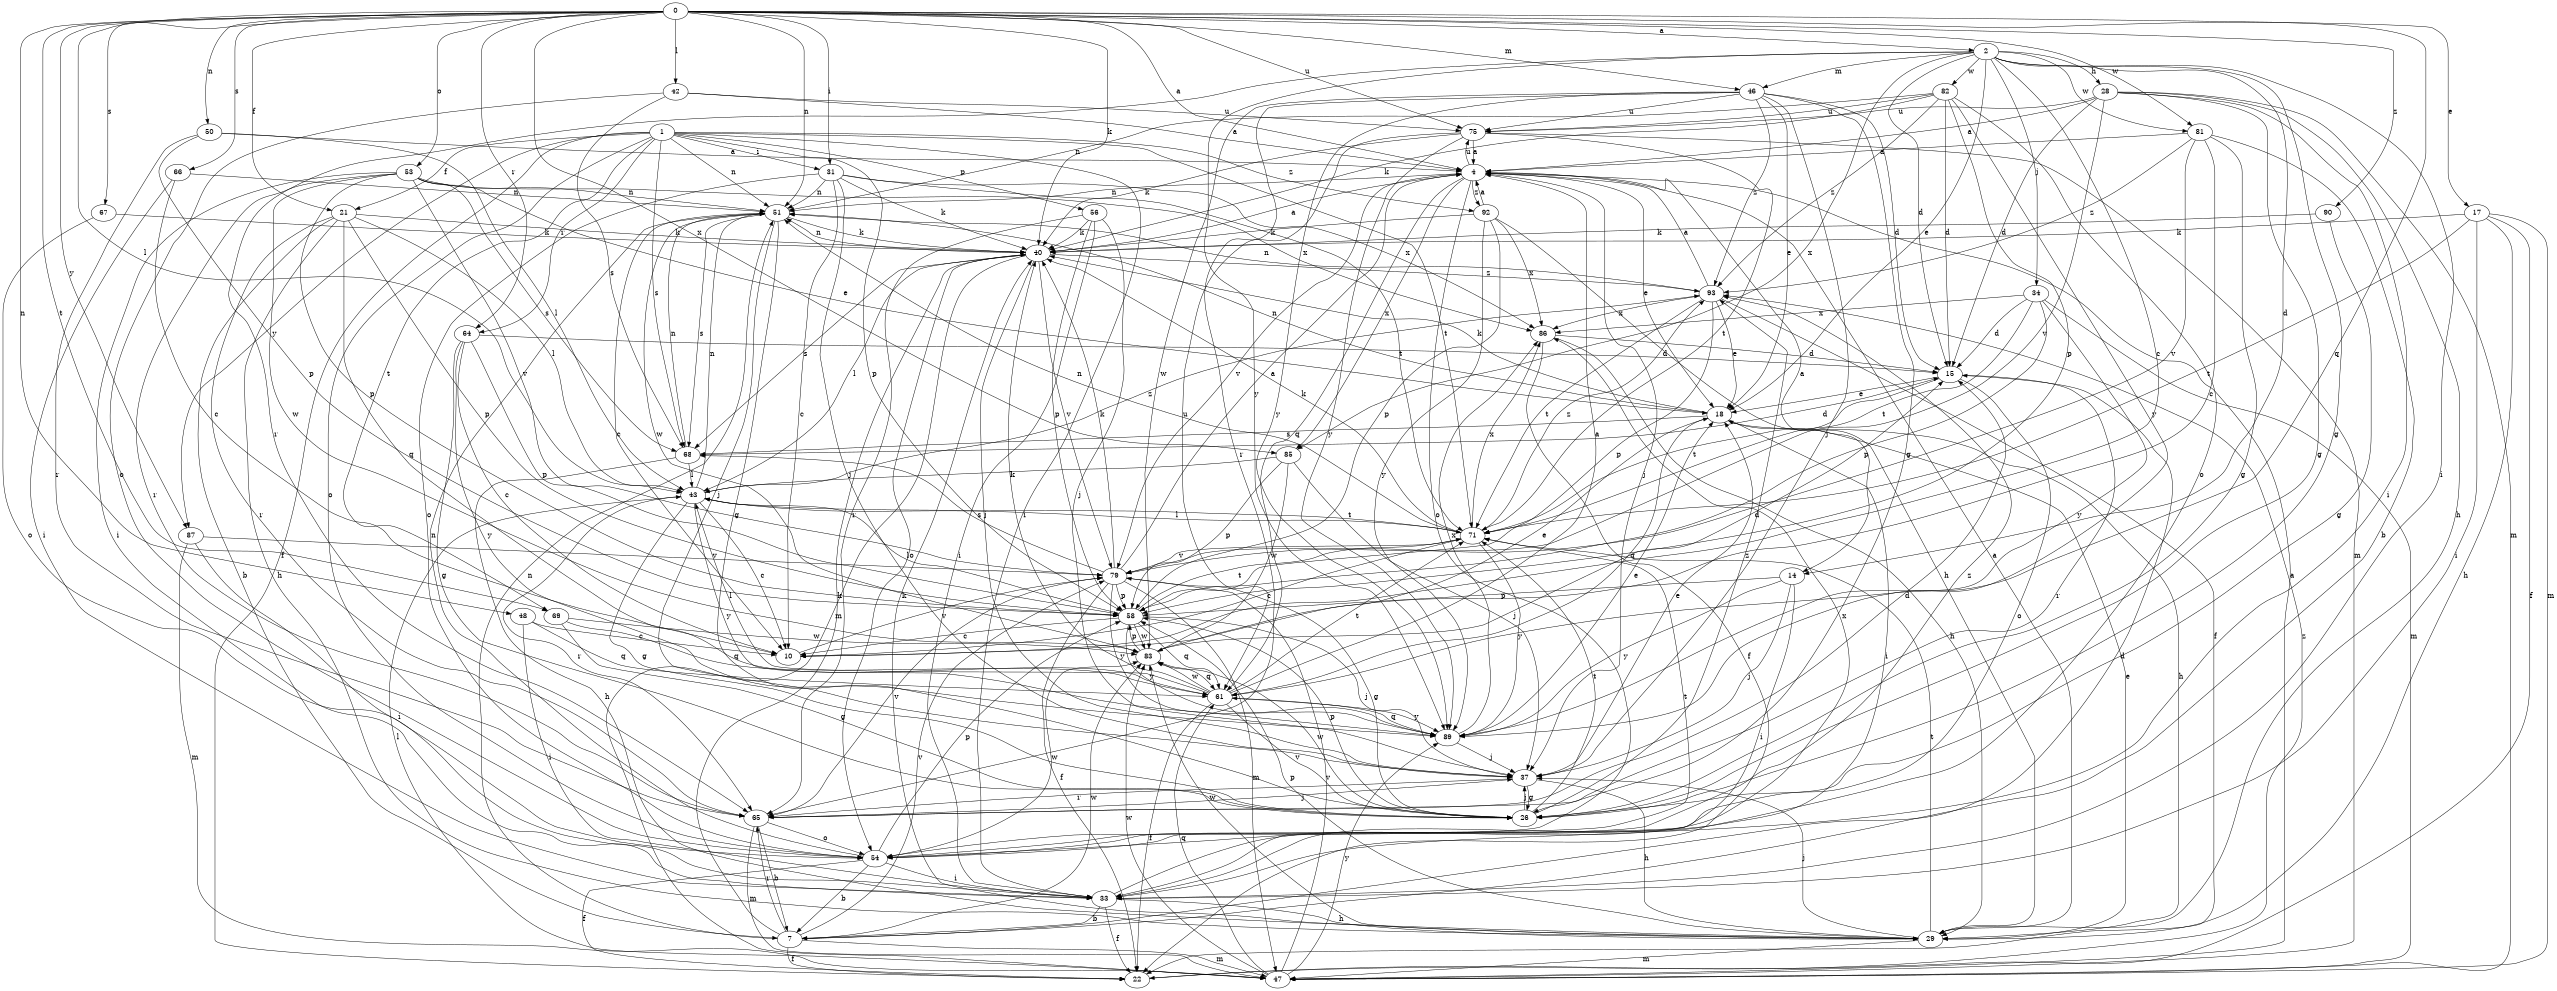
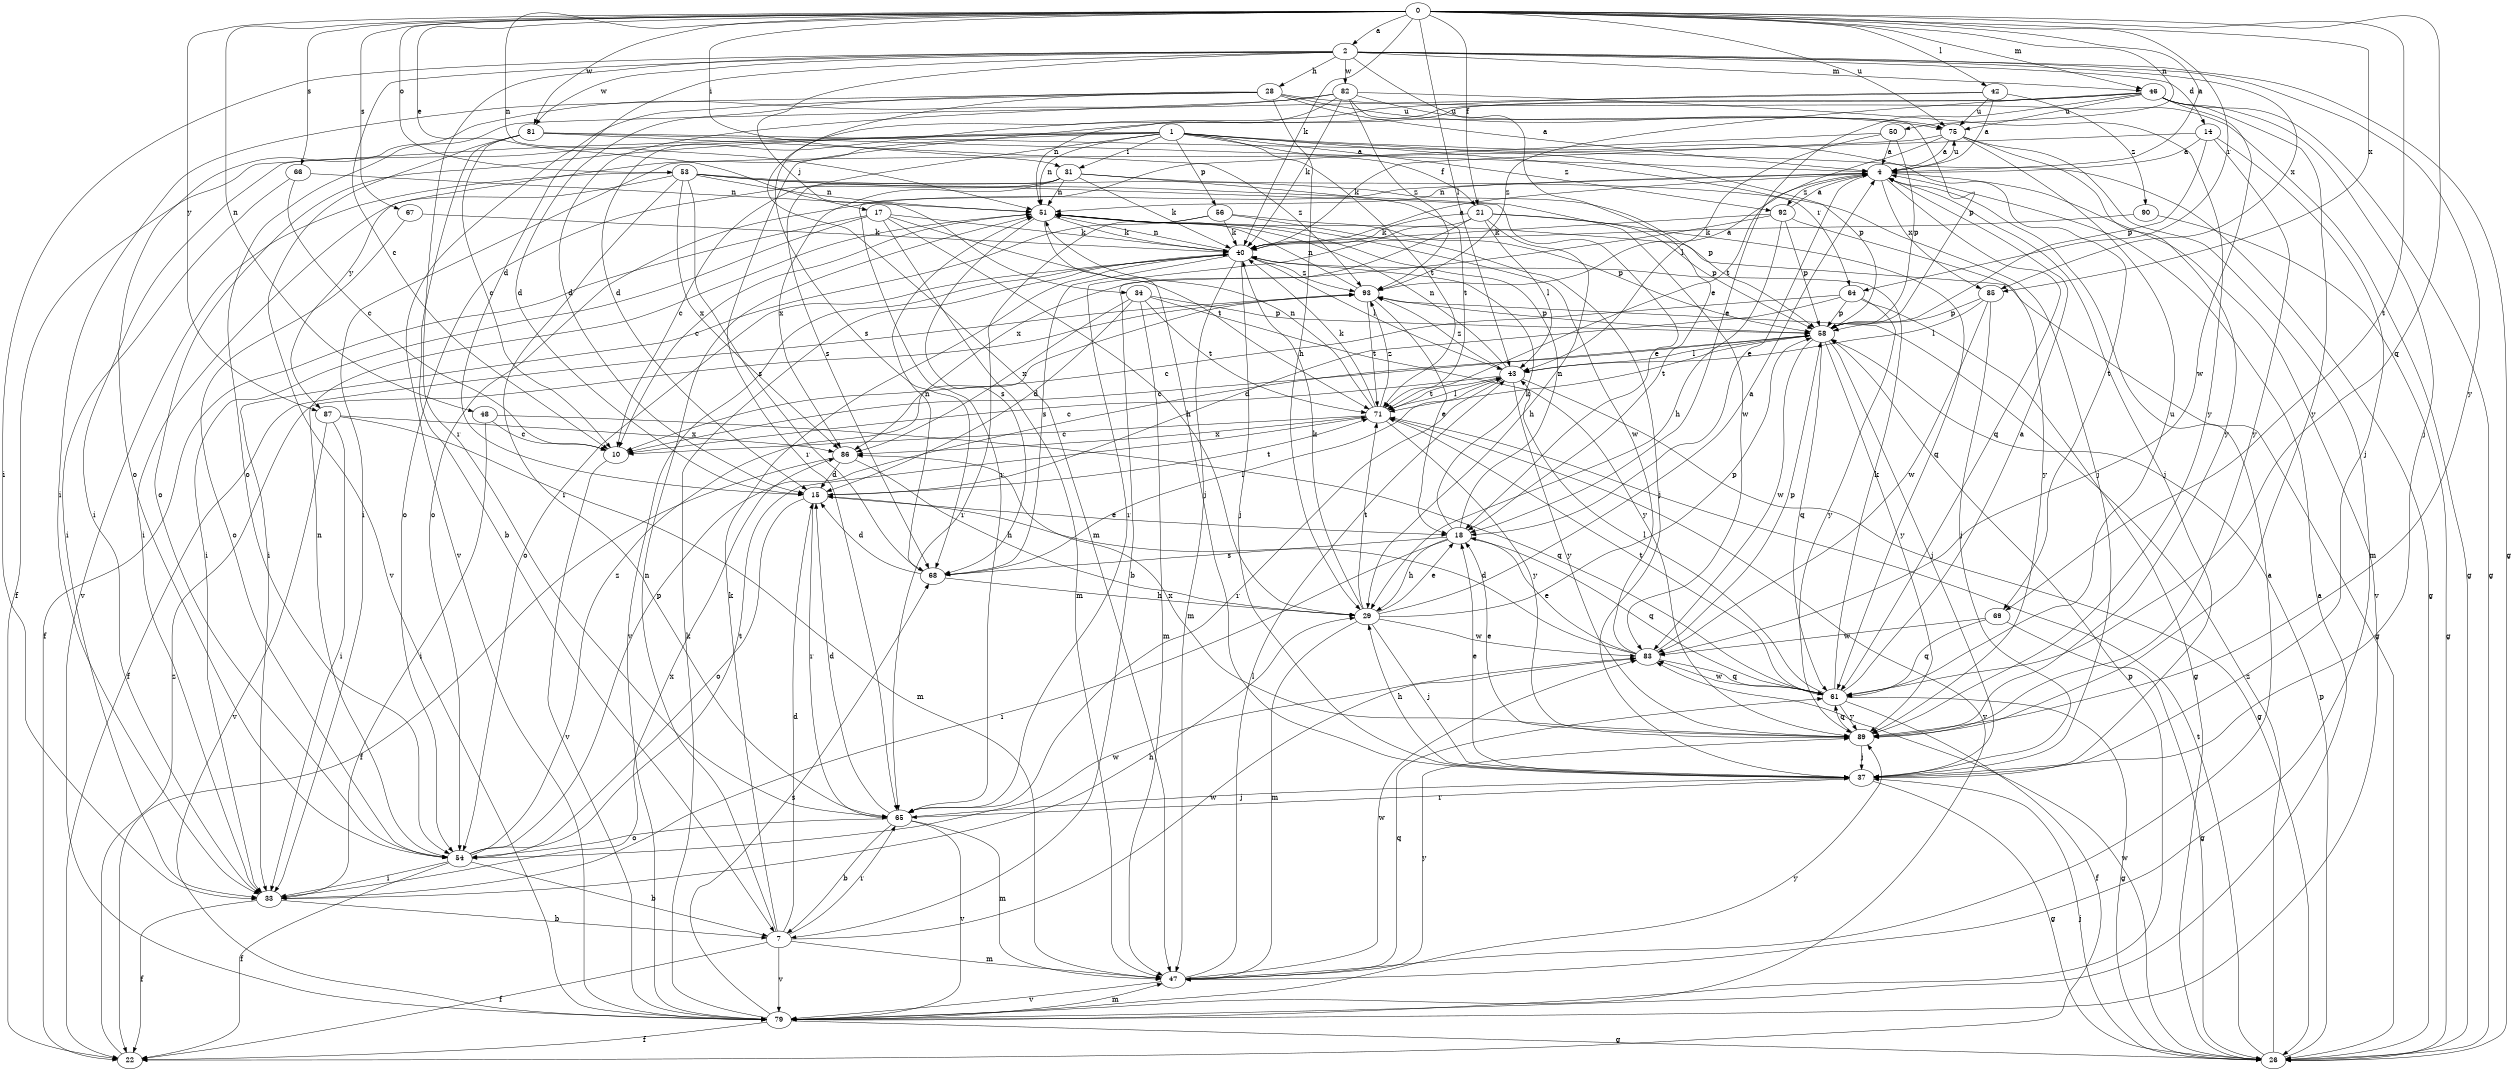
edge "0" -> "90": now "42" -> "90"
edge "93" -> "86": now "87" -> "86"
edge "4" -> "14": reversed
edge "51" -> "83": reversed
edge "61" -> "26": label "v" -> "g"
